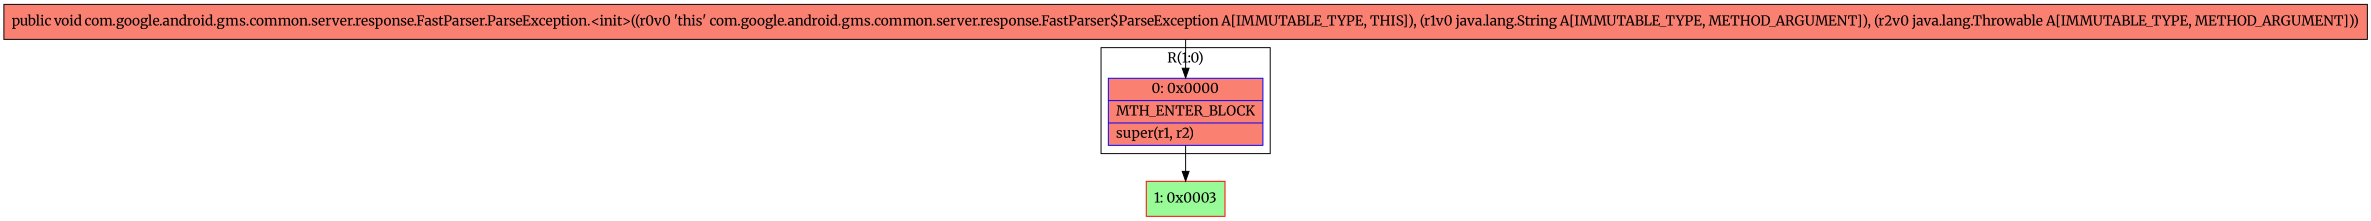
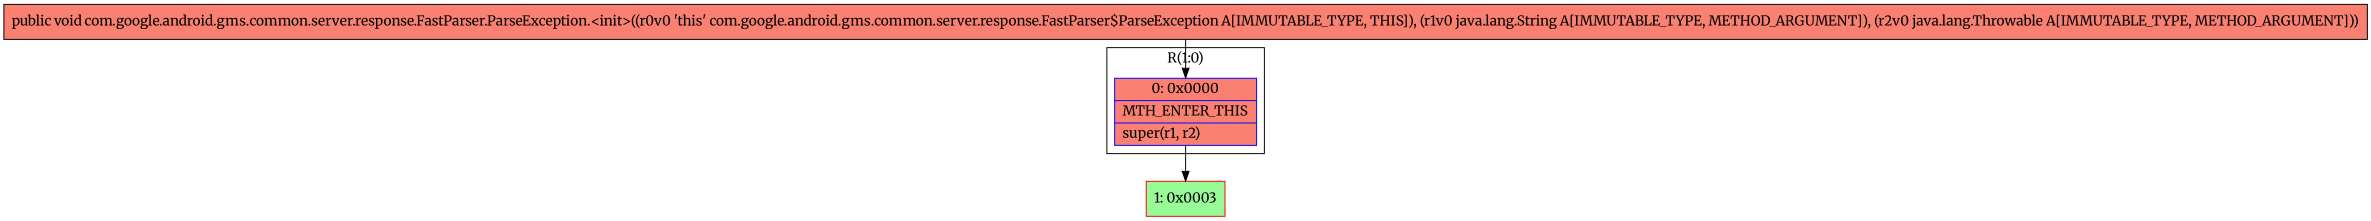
node "0: 0x0000": text "MTH_ENTER_BLOCK" -> "MTH_ENTER_THIS"
